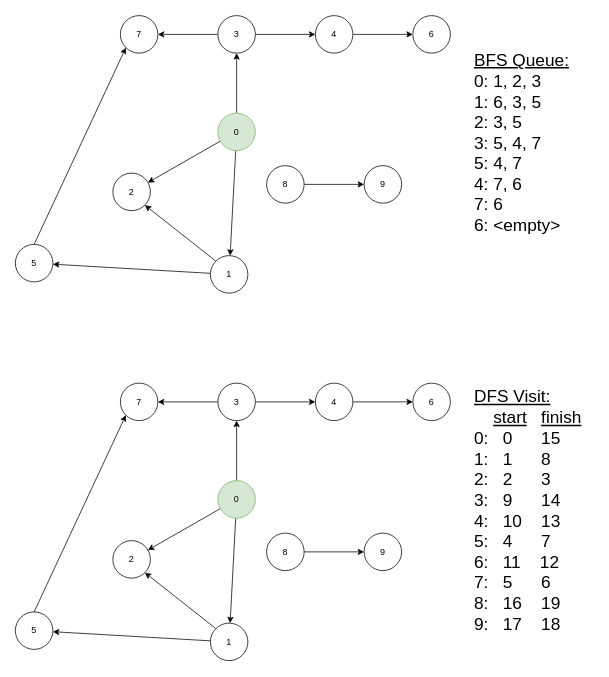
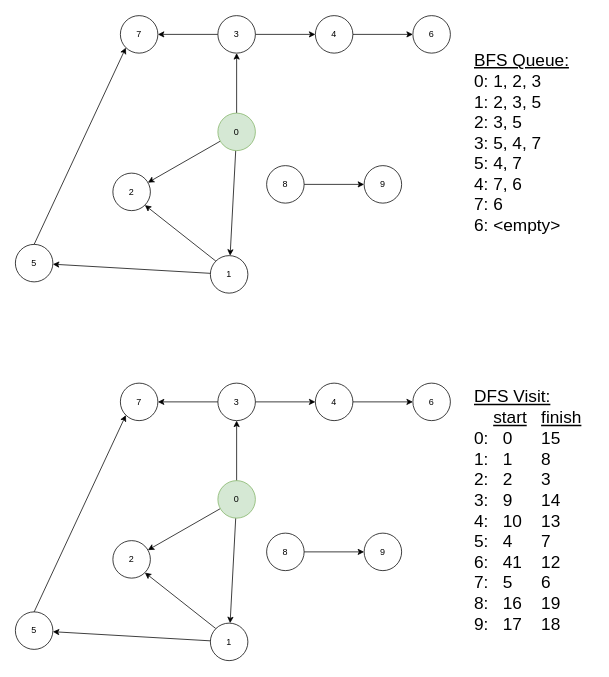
node "BFS Queue: 0: 1, 2, 3 1: 6, 3, 5 2: 3, 5 3: 5, 4, 7 5: 4, 7 4: 7, 6 7: 6 6: <empty>": label "BFS Queue: 0: 1, 2, 3 1: 6, 3, 5 2: 3, 5 3: 5, 4, 7 5: 4, 7 4: 7, 6 7: 6 6: <empty>" -> "BFS Queue: 0: 1, 2, 3 1: 2, 3, 5 2: 3, 5 3: 5, 4, 7 5: 4, 7 4: 7, 6 7: 6 6: <empty>"
node "DFS Visit: start finish 0: 0 15 1: 1 8 2: 2 3 3: 9 14 4: 10 13 5: 4 7 6: 11 12 7: 5 6 8: 16 19 9: 17 18": label "DFS Visit: start finish 0: 0 15 1: 1 8 2: 2 3 3: 9 14 4: 10 13 5: 4 7 6: 11 12 7: 5 6 8: 16 19 9: 17 18" -> "DFS Visit: start finish 0: 0 15 1: 1 8 2: 2 3 3: 9 14 4: 10 13 5: 4 7 6: 41 12 7: 5 6 8: 16 19 9: 17 18"
